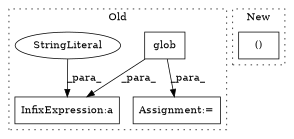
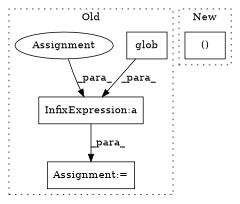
node "StringLiteral": label "StringLiteral" -> "Assignment"
edge "glob" -> "Assignment:=": now "InfixExpression:a" -> "Assignment:="
